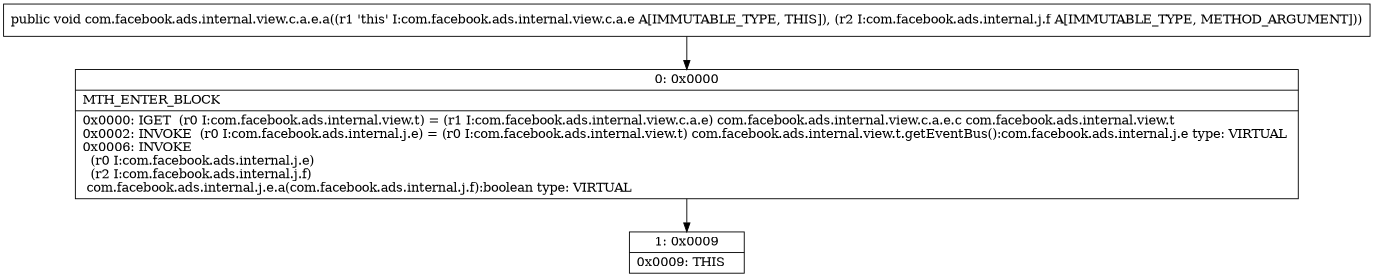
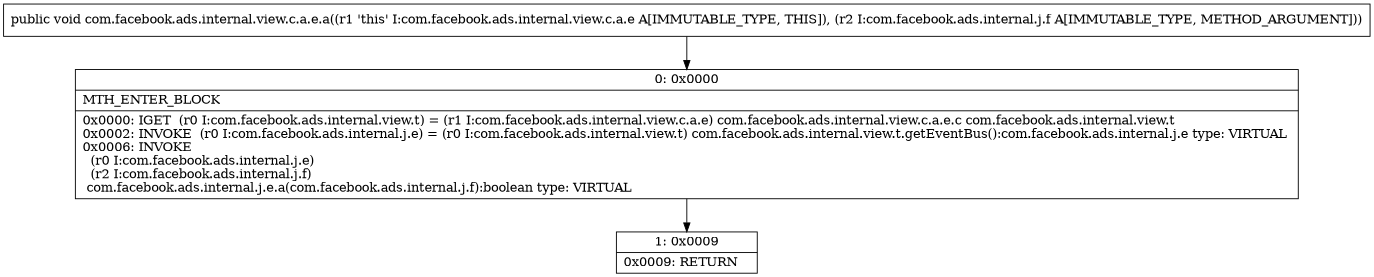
node "1: 0x0009": text "0x0009: THIS" -> "0x0009: RETURN"
